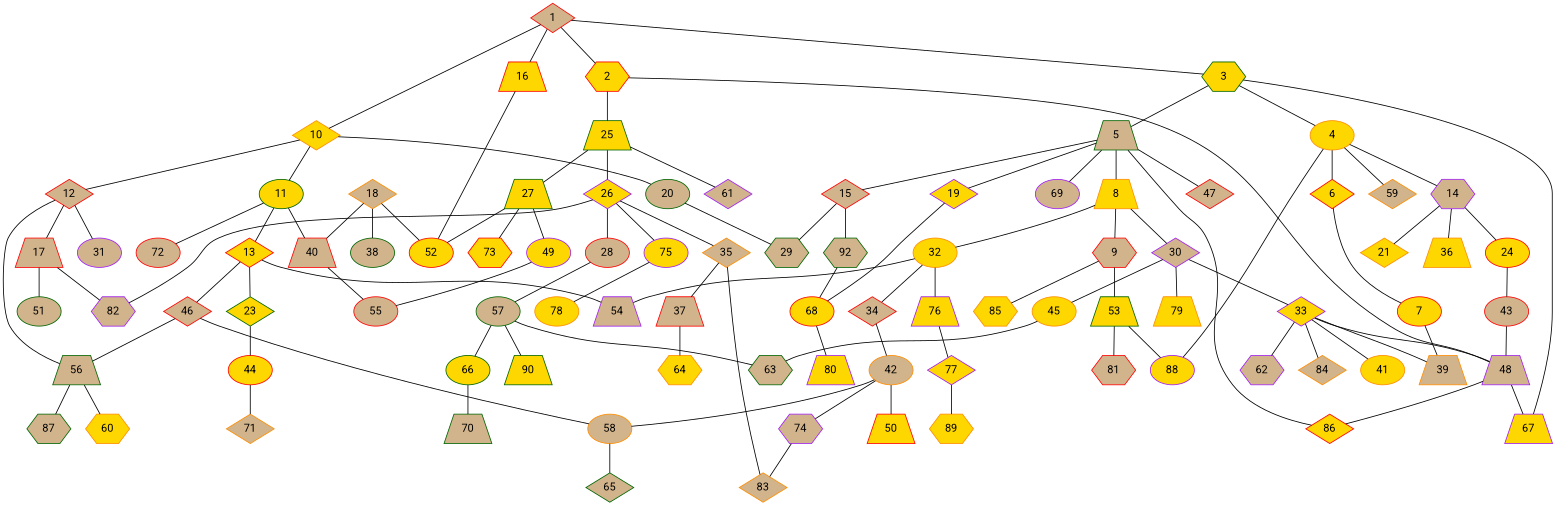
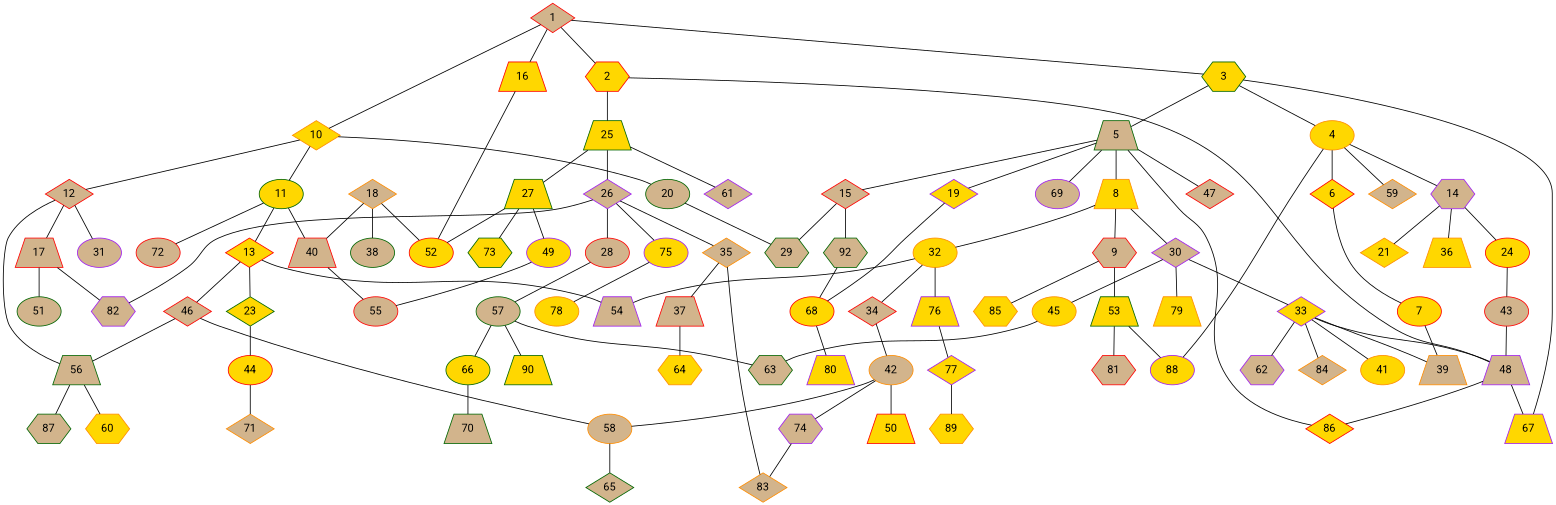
node "26": fillcolor gold -> tan
node "73": color red -> darkgreen
